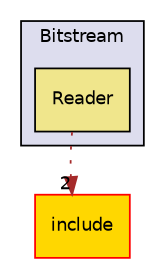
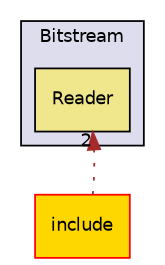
edge "Reader" -> "include": reversed
